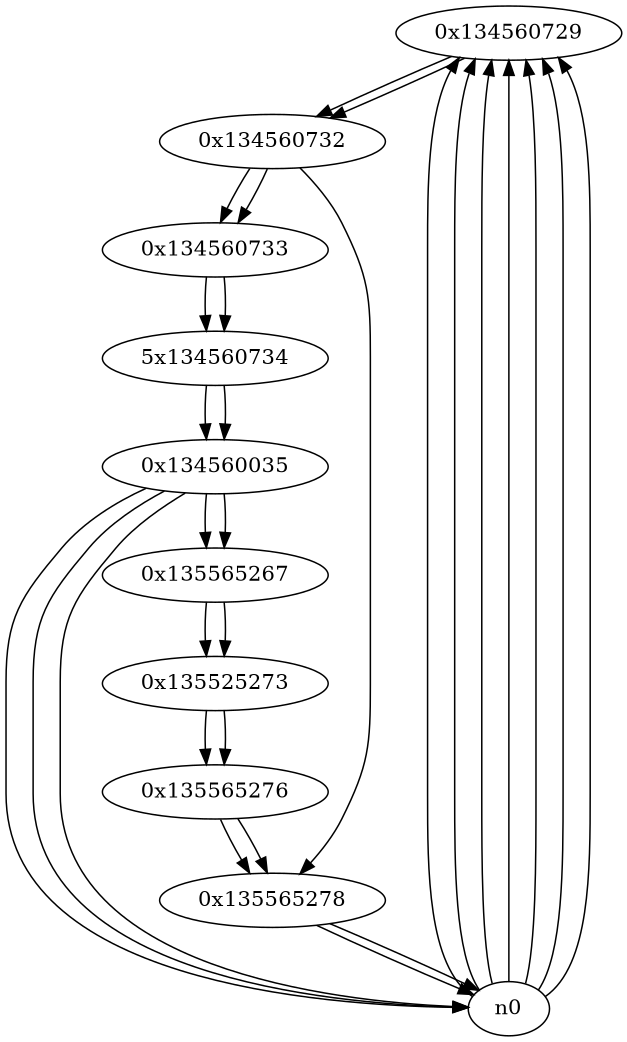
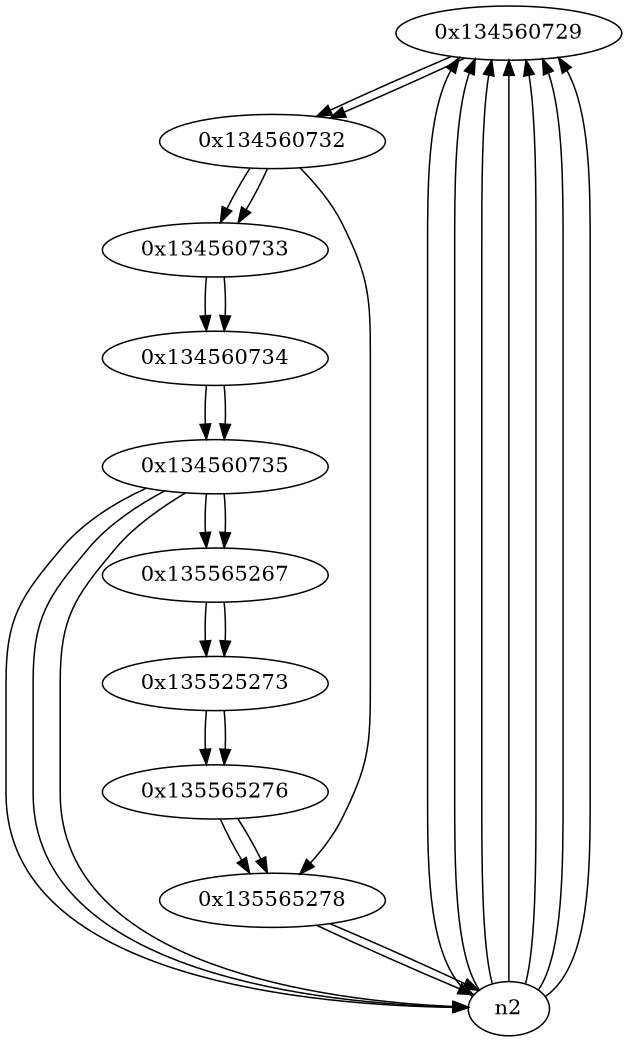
node "5x134560734": label "5x134560734" -> "0x134560734"
node "0x134560035": label "0x134560035" -> "0x134560735"
node "n0": label "n0" -> "n2"
